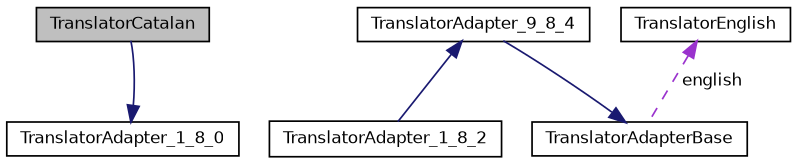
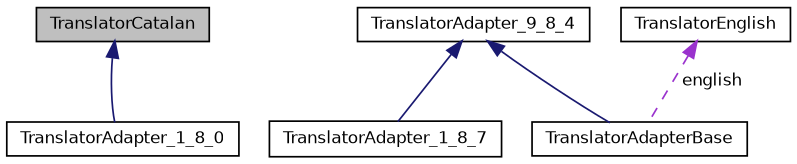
edge "TranslatorCatalan" -> "TranslatorAdapter_1_8_0": reversed
edge "TranslatorAdapter_9_8_4" -> "TranslatorAdapterBase": reversed
node "TranslatorAdapter_1_8_2": label "TranslatorAdapter_1_8_2" -> "TranslatorAdapter_1_8_7"
